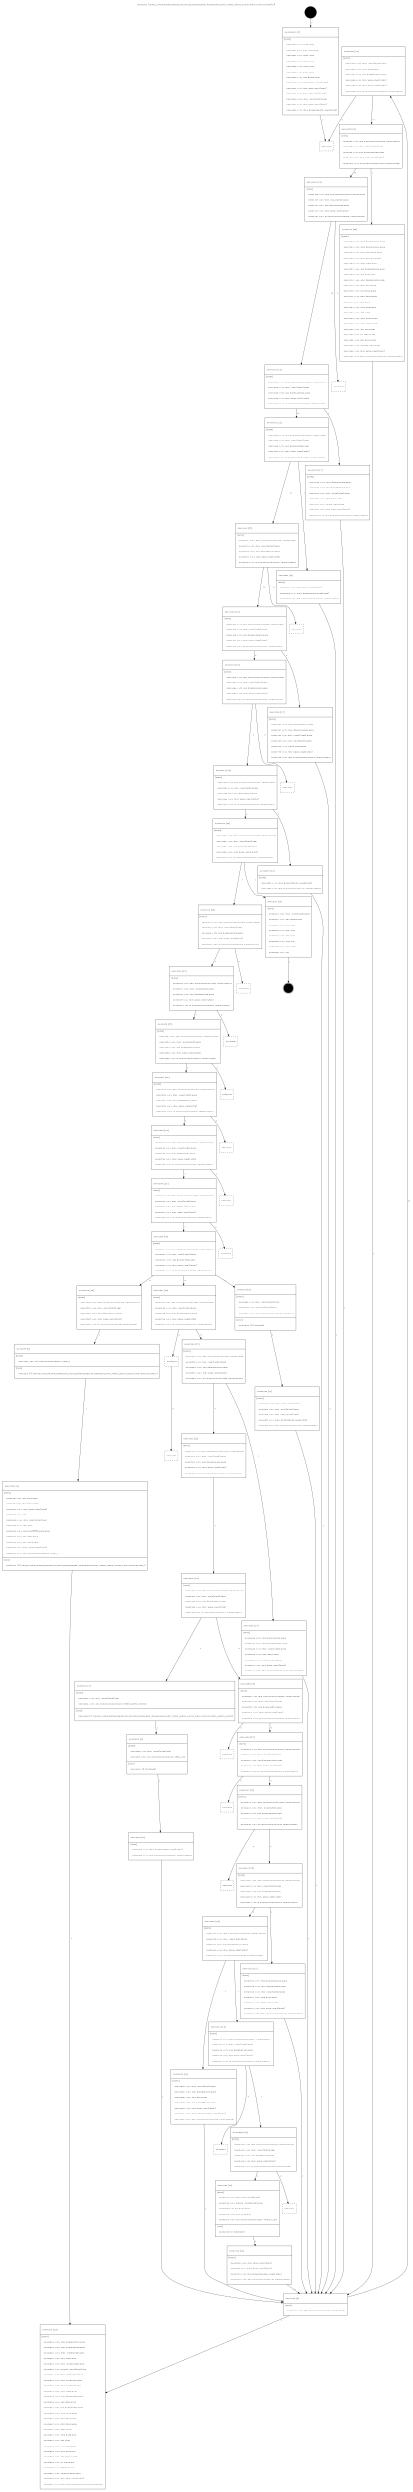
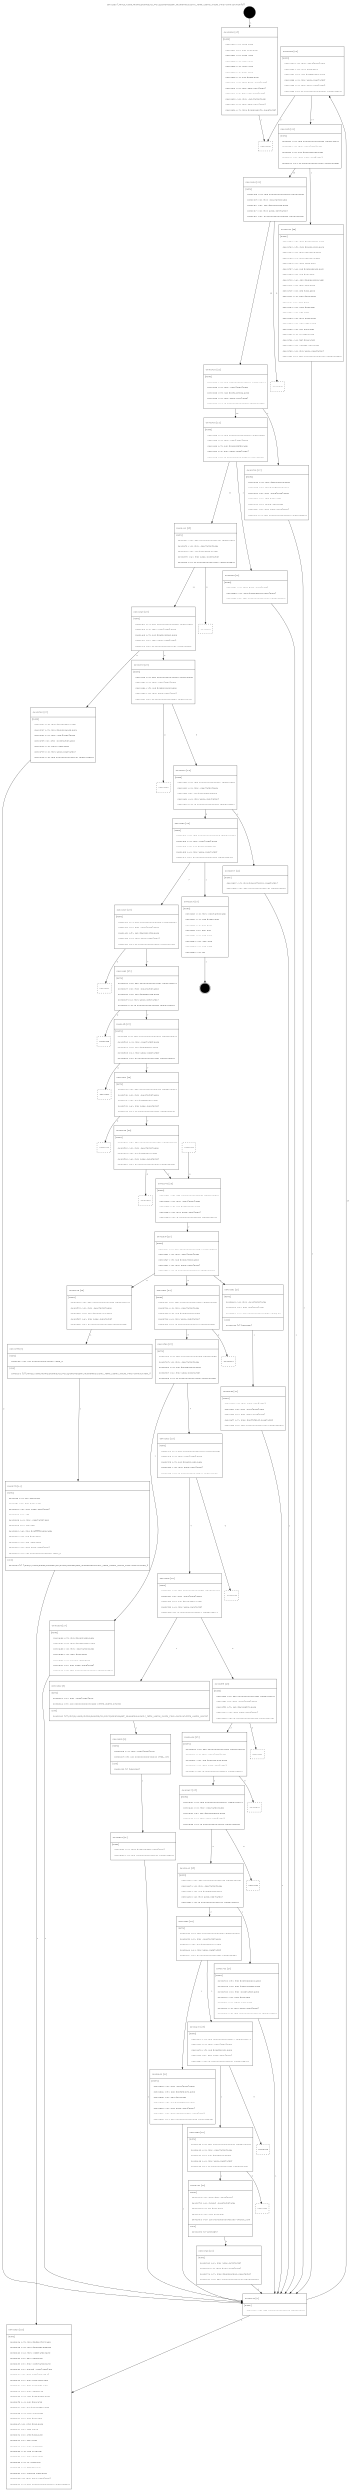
edge "0x401546 [25]" -> "0x401bd7": reversed
edge "0x401c24" -> "0x401b94": now "0x4015c3 [25]" -> "0x401b94"
